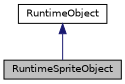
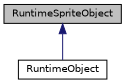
edge "RuntimeSpriteObject" -> "RuntimeObject": reversed
